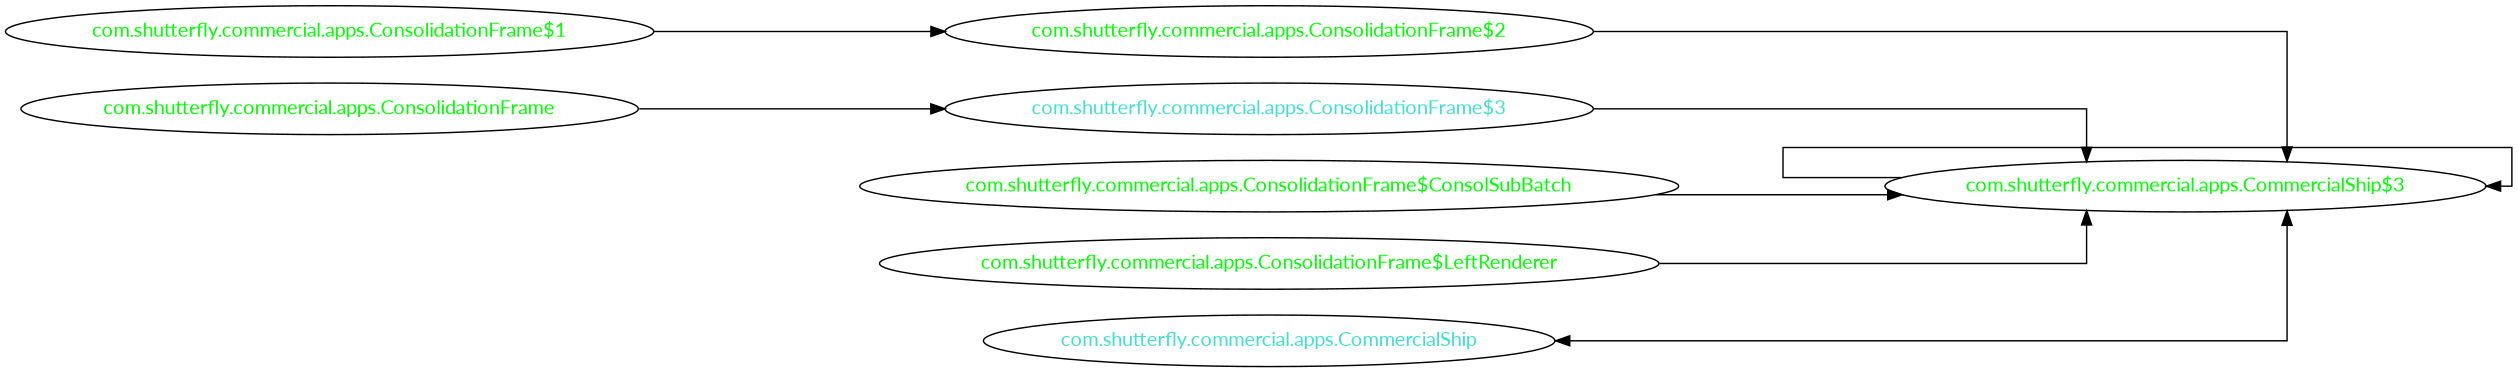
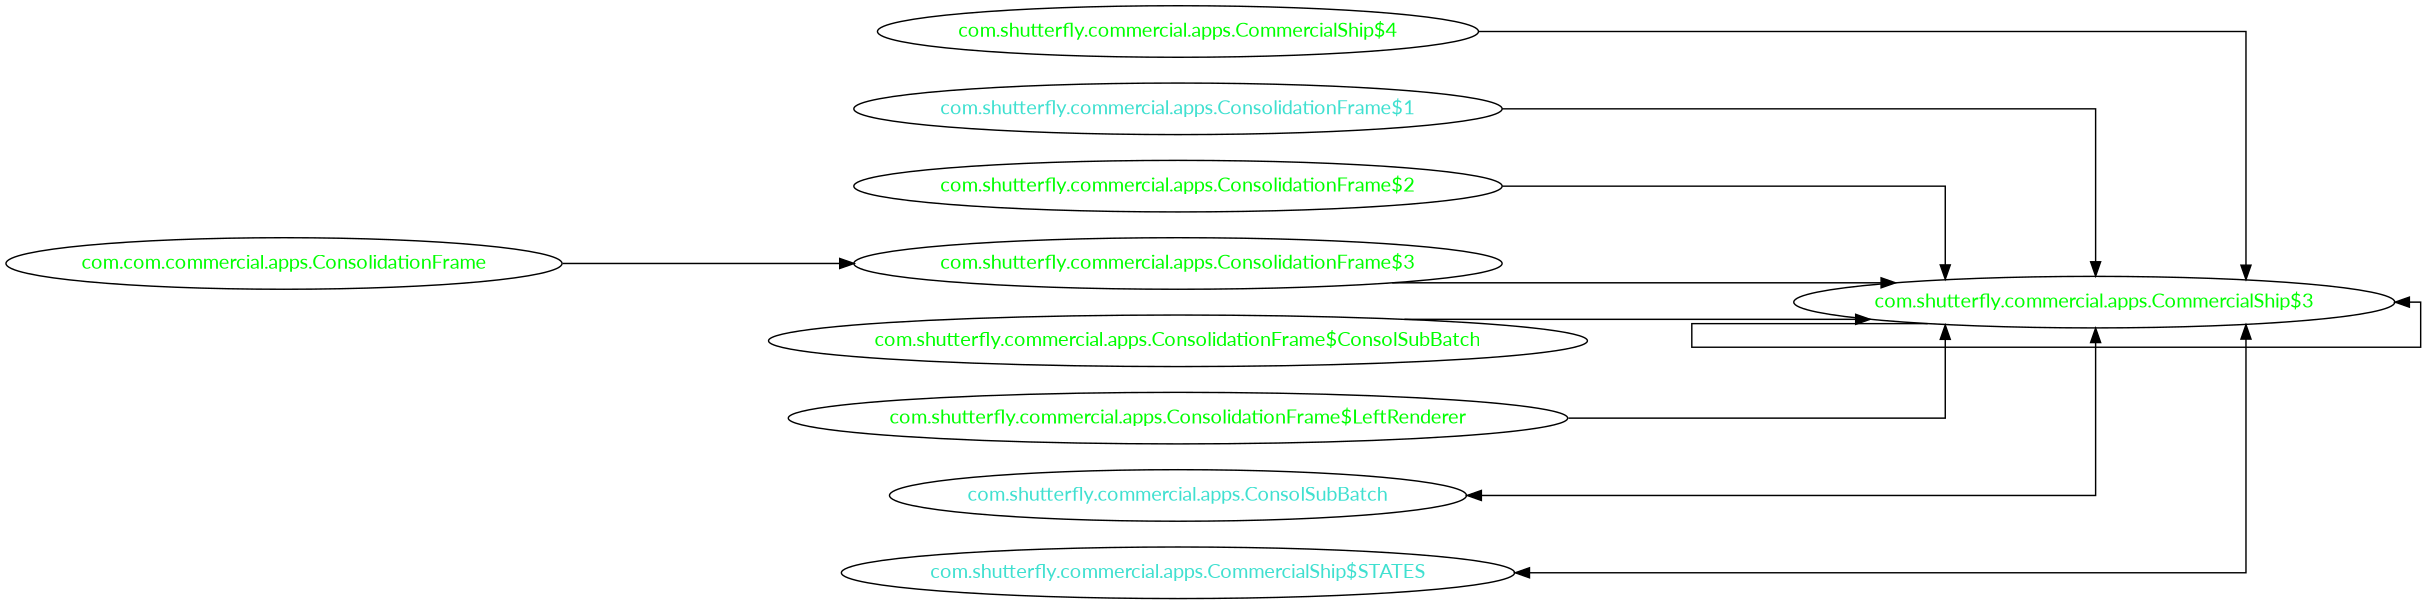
node "com.shutterfly.commercial.apps.ConsolidationFrame$1": fontcolor green -> turquoise
edge "com.shutterfly.commercial.apps.ConsolidationFrame$1" -> "com.shutterfly.commercial.apps.ConsolidationFrame$2": now "com.shutterfly.commercial.apps.ConsolidationFrame$1" -> "com.shutterfly.commercial.apps.CommercialShip$3"
node "com.shutterfly.commercial.apps.CommercialShip$4": added
node "com.shutterfly.commercial.apps.ConsolidationFrame": label "com.shutterfly.commercial.apps.ConsolidationFrame" -> "com.com.commercial.apps.ConsolidationFrame"
node "com.shutterfly.commercial.apps.ConsolidationFrame$3": fontcolor turquoise -> green
node "com.shutterfly.commercial.apps.CommercialShip": label "com.shutterfly.commercial.apps.CommercialShip" -> "com.shutterfly.commercial.apps.ConsolSubBatch"
node "com.shutterfly.commercial.apps.CommercialShip$STATES": added
